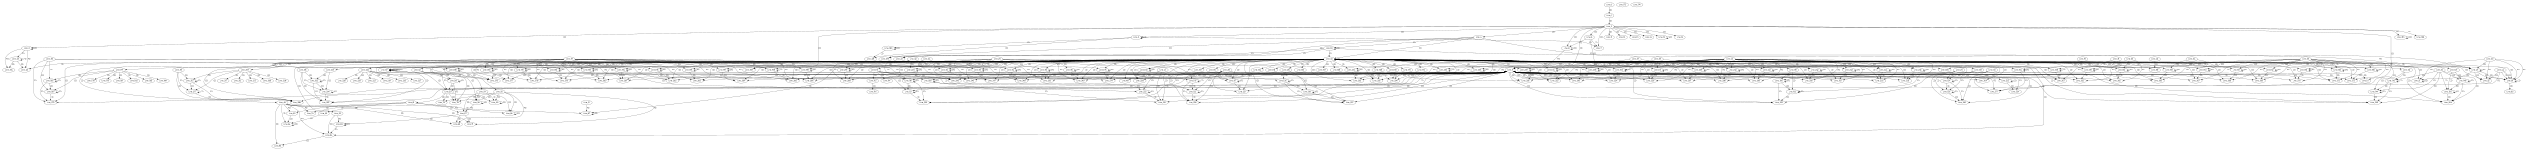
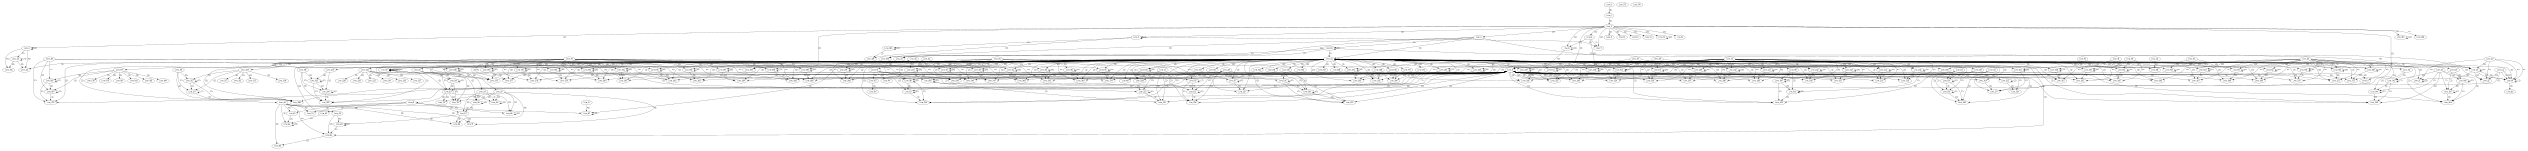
edge "Line_45" -> "Line_255": added, label "CD"
edge "Line_9" -> "Line_271": now "Line_304" -> "Line_271"
edge "Line_159" -> "Line_266": removed, label "FD"
edge "Line_28" -> "Line_97": now "Line_28" -> "Line_128"
node "Line_208": removed
